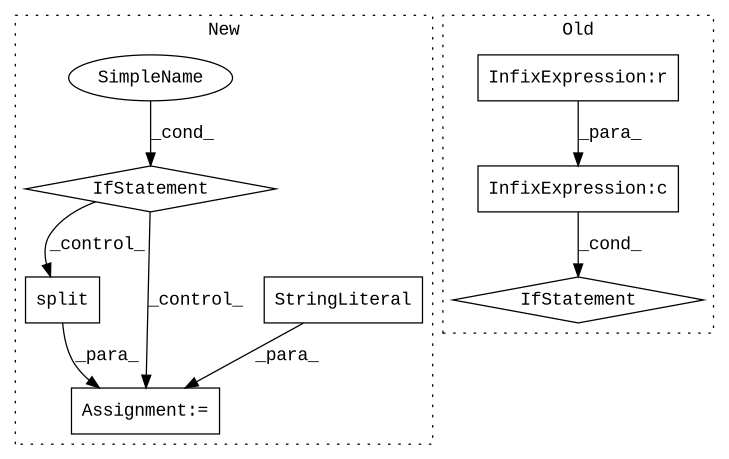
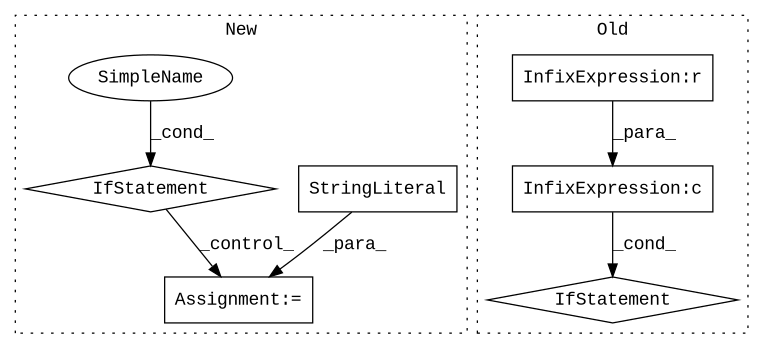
node "split": removed
